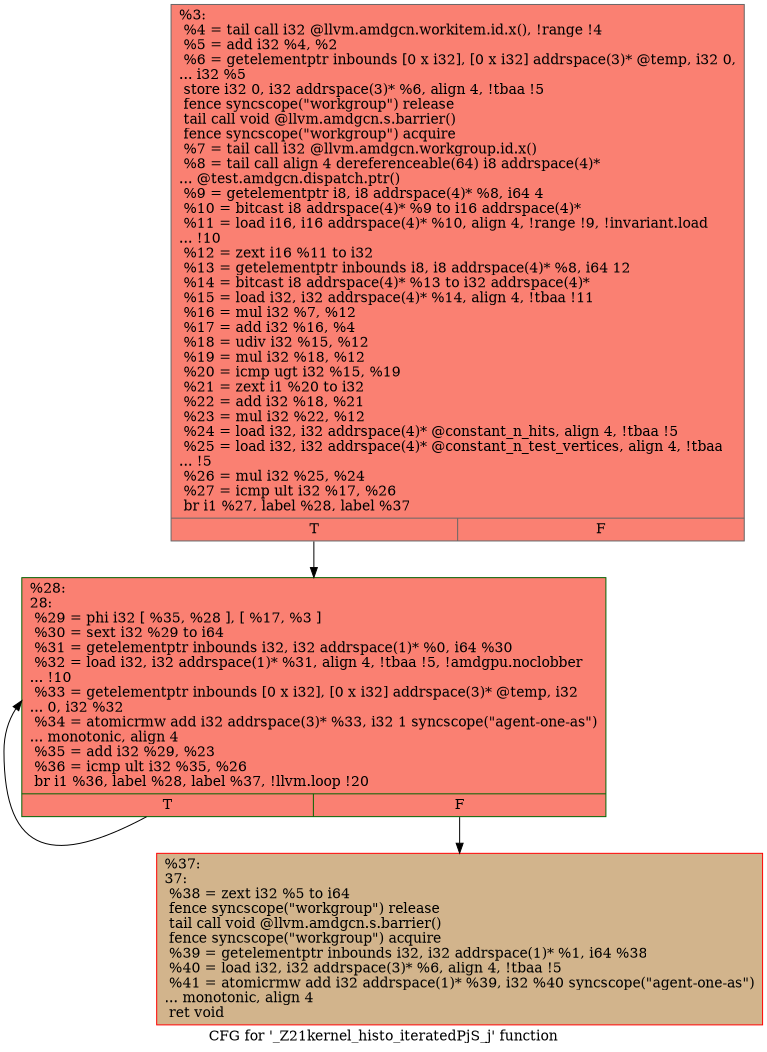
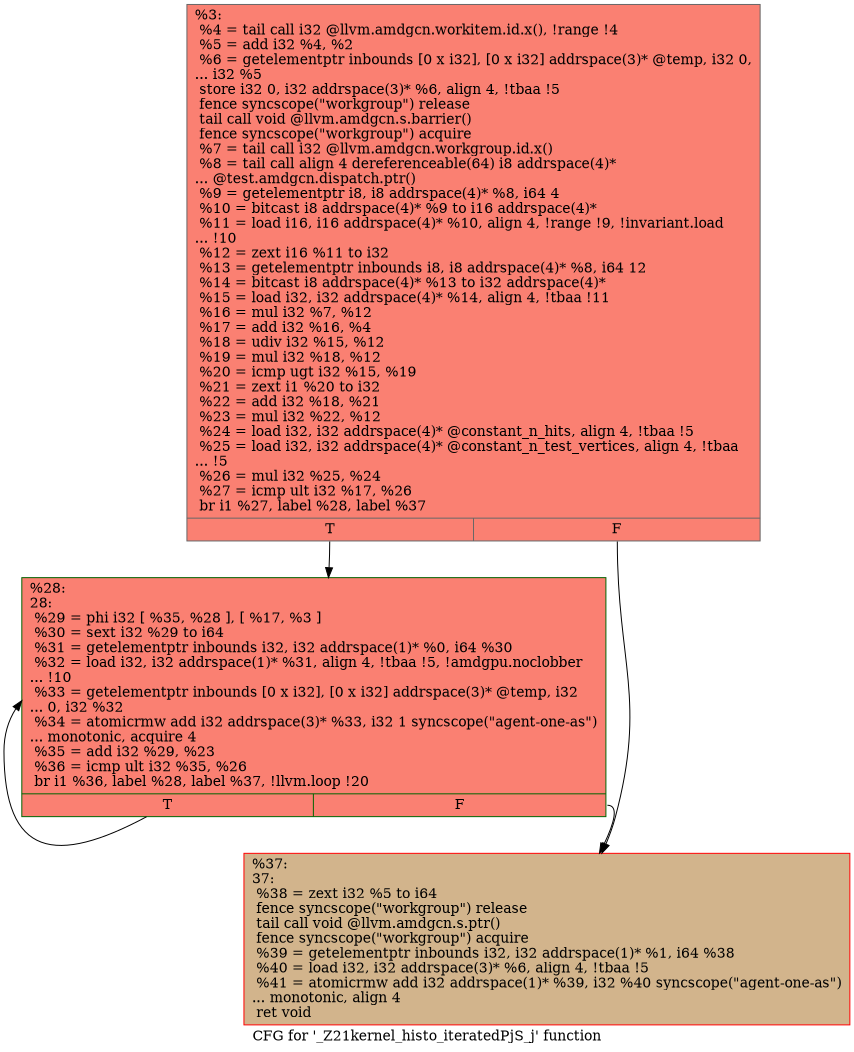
edge "%3:" -> "%37:": added
node "%28:": text "... monotonic, align 4" -> "... monotonic, acquire 4"
node "%37:": text "tail call void @llvm.amdgcn.s.barrier()" -> "tail call void @llvm.amdgcn.s.ptr()"
